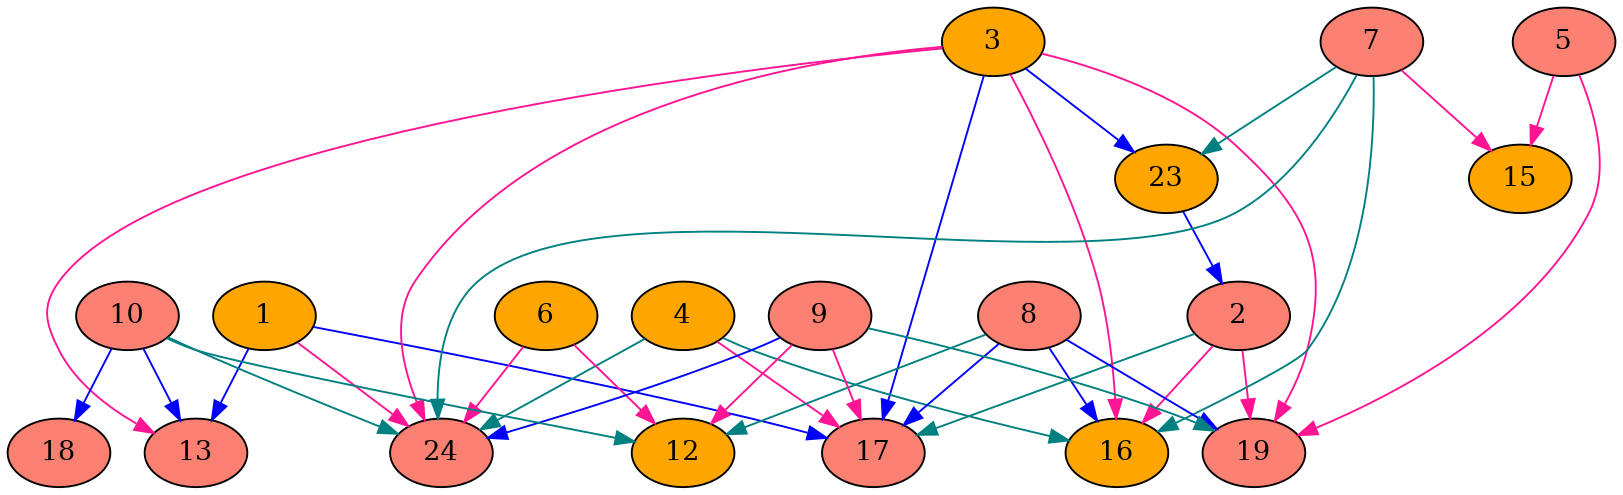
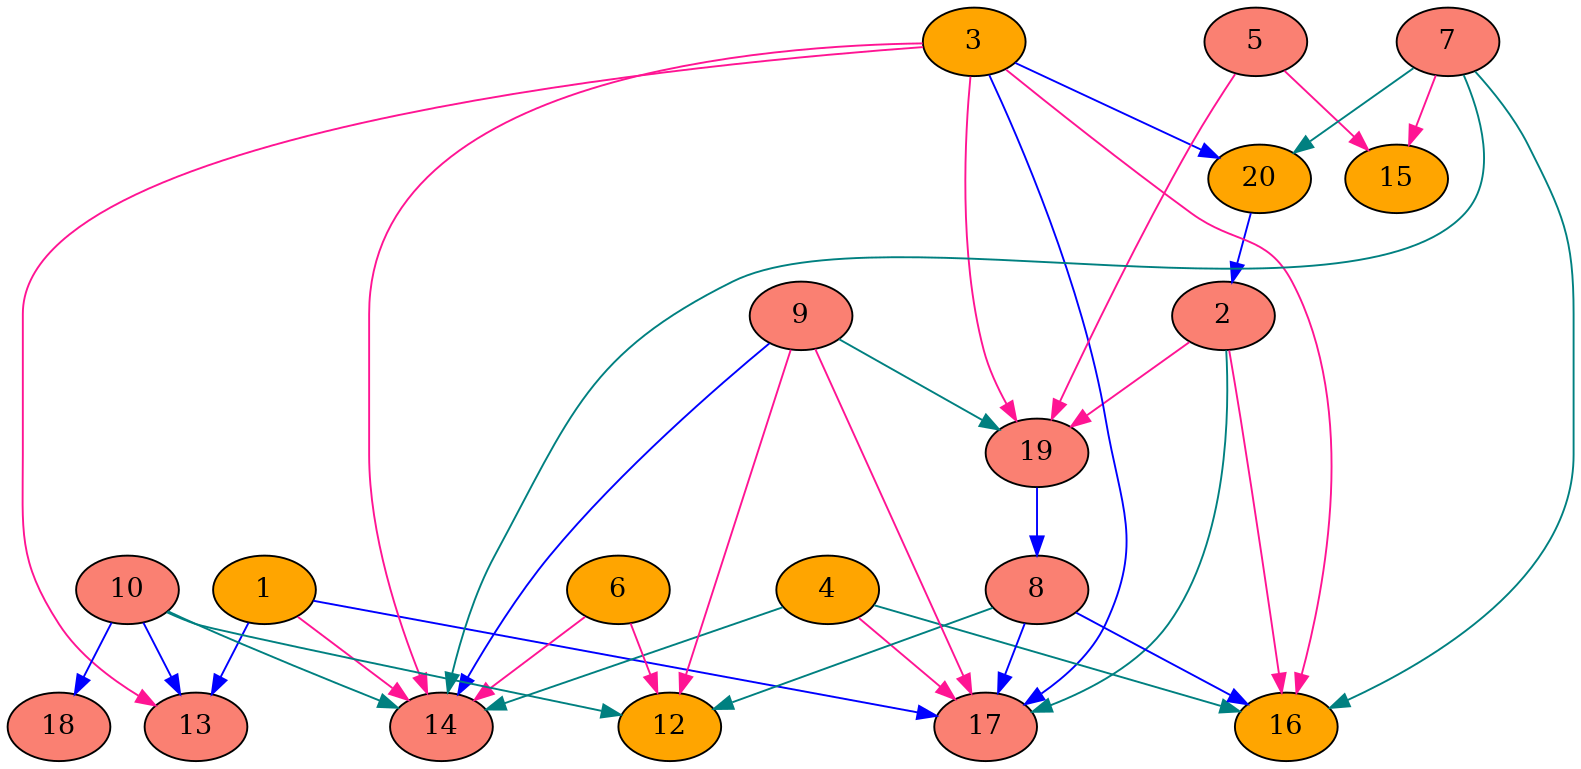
node "23": label "23" -> "20"
edge "8" -> "19": reversed
node "24": label "24" -> "14"
